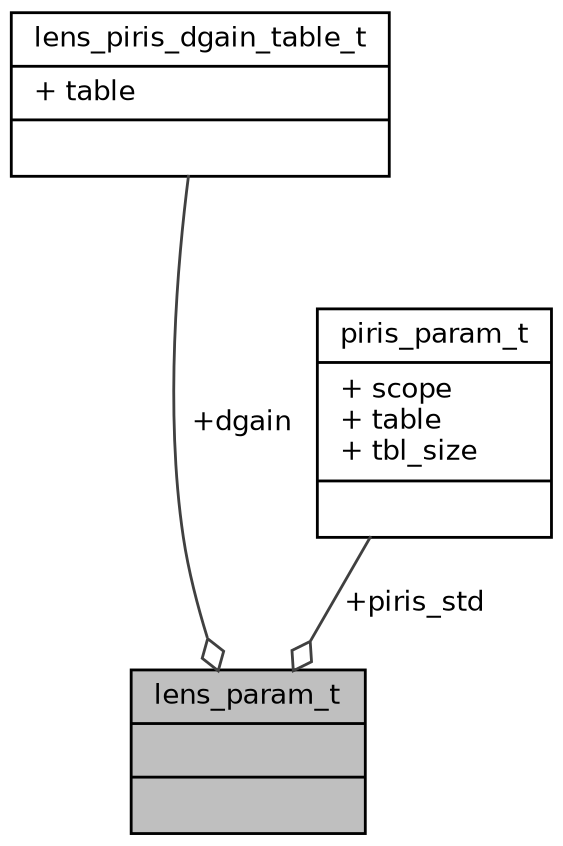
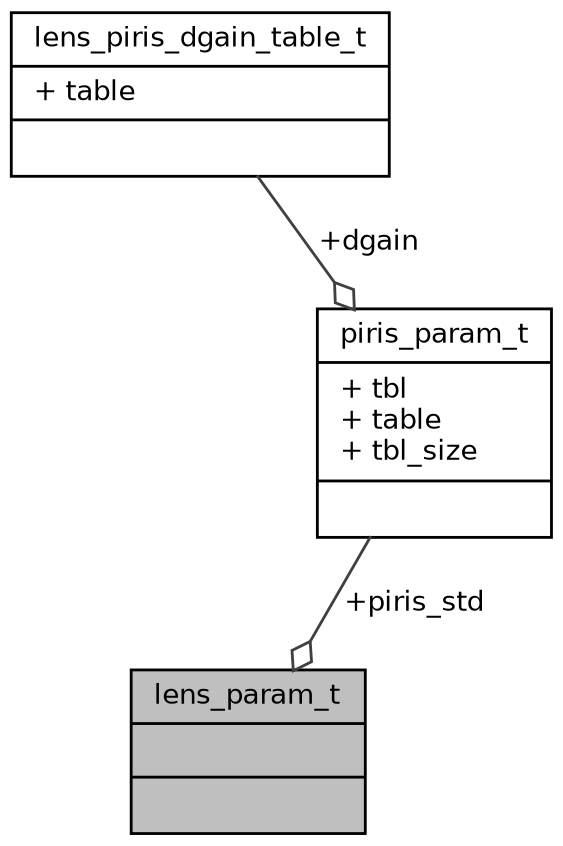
node "piris_param_t": text "+ scope" -> "+ tbl"
edge "lens_piris_dgain_table_t" -> "lens_param_t": now "lens_piris_dgain_table_t" -> "piris_param_t"
